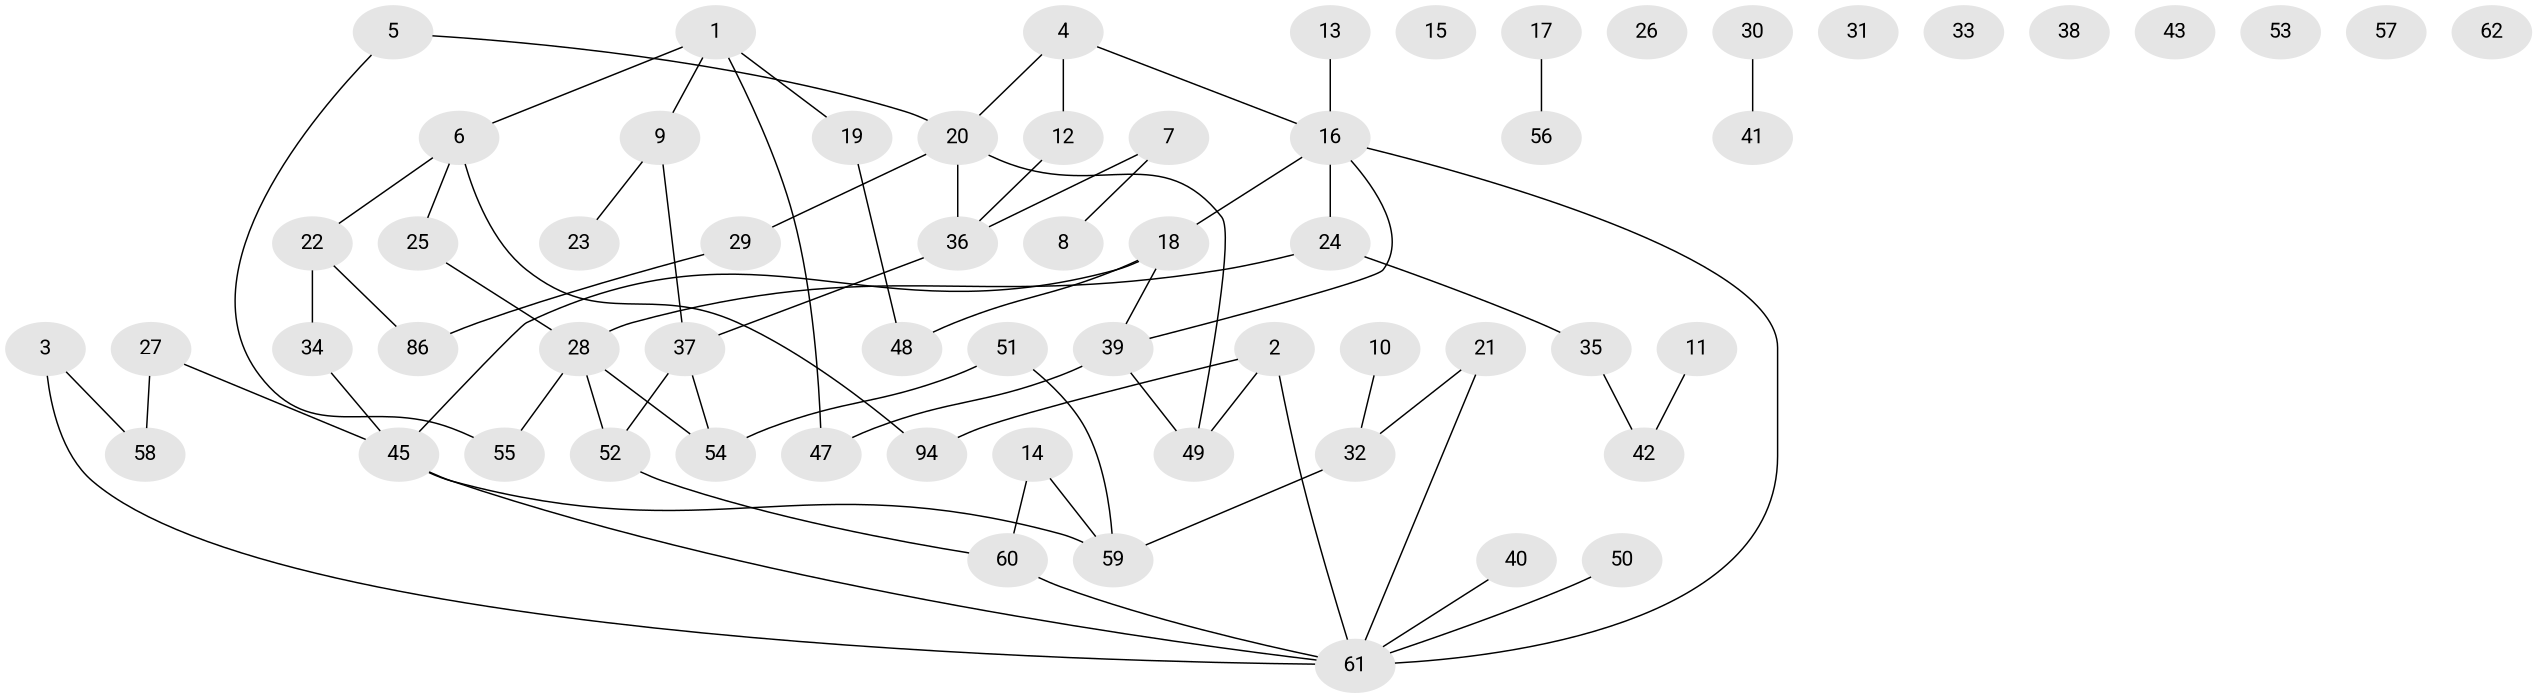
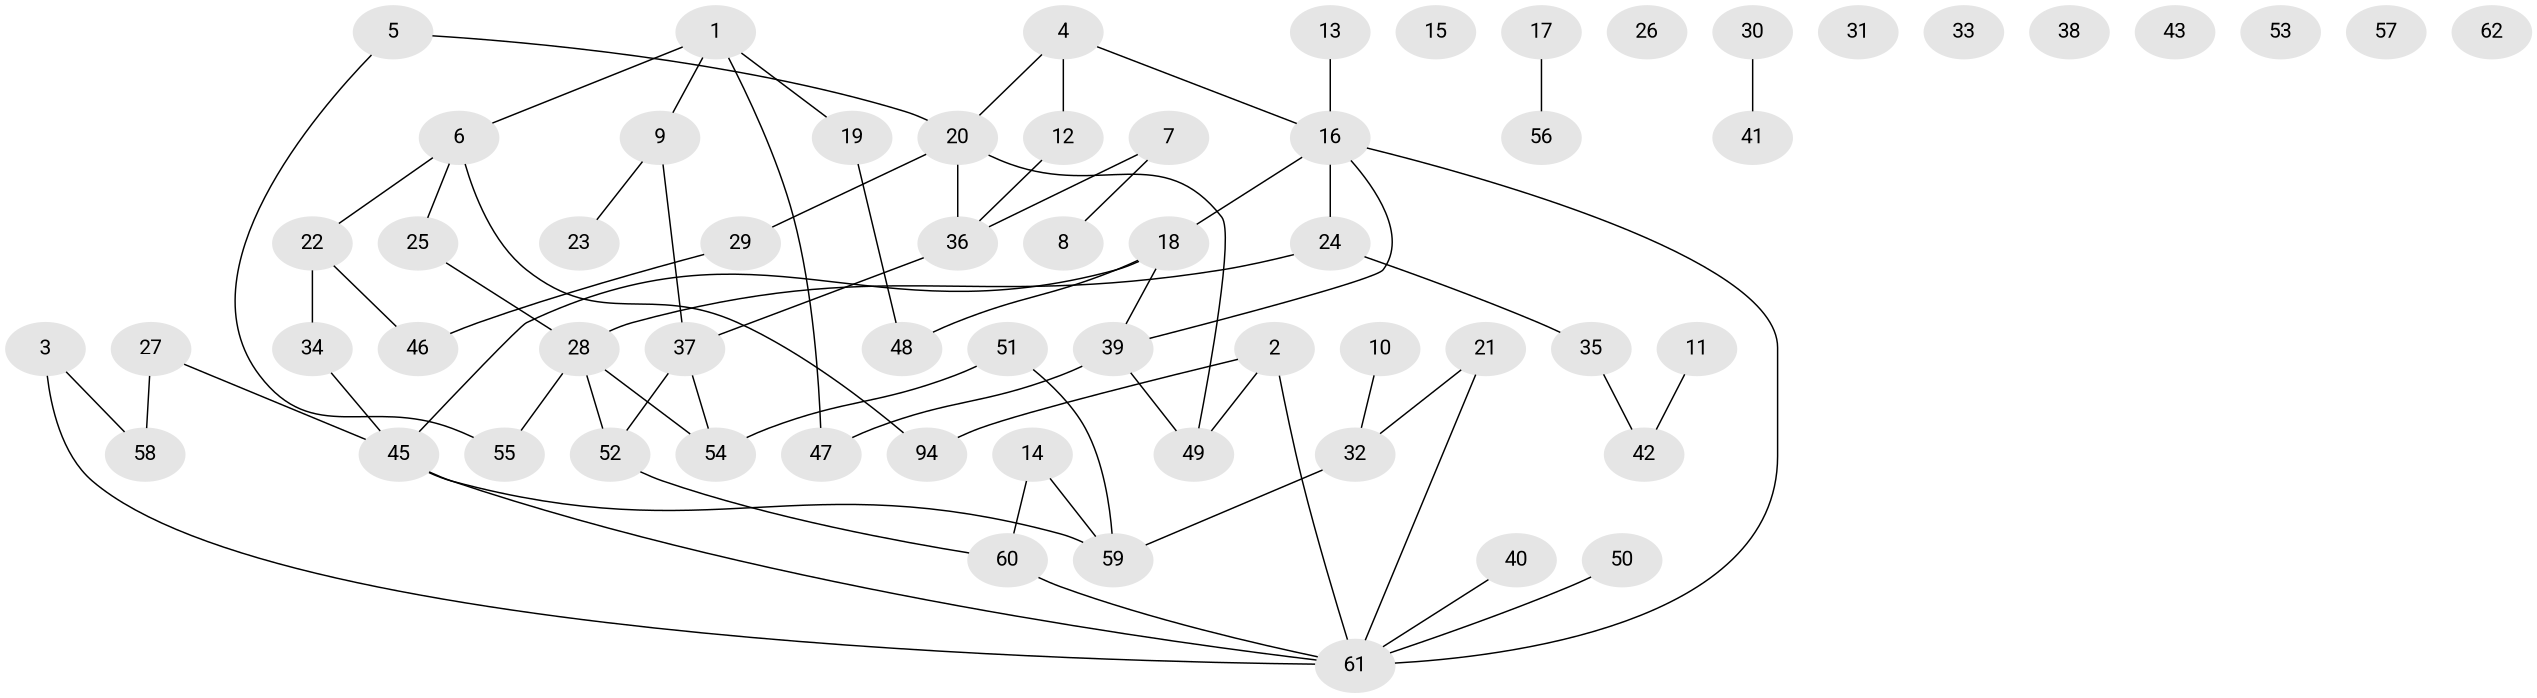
node "86": label "86" -> "46"
